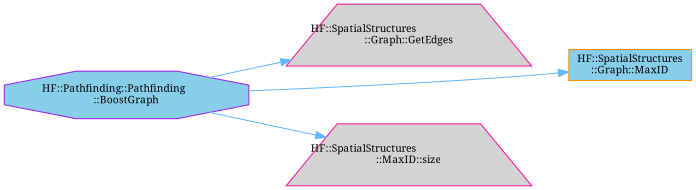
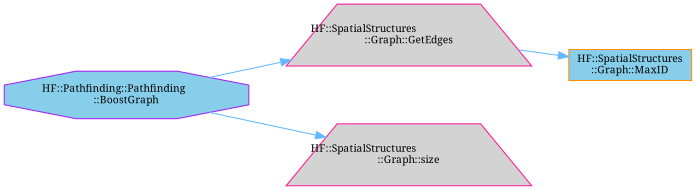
edge "HF::Pathfinding::Pathfinding ::BoostGraph" -> "HF::SpatialStructures ::Graph::MaxID": now "HF::SpatialStructures ::Graph::GetEdges" -> "HF::SpatialStructures ::Graph::MaxID"
node "HF::SpatialStructures ::MaxID::size": label "HF::SpatialStructures ::MaxID::size" -> "HF::SpatialStructures ::Graph::size"
